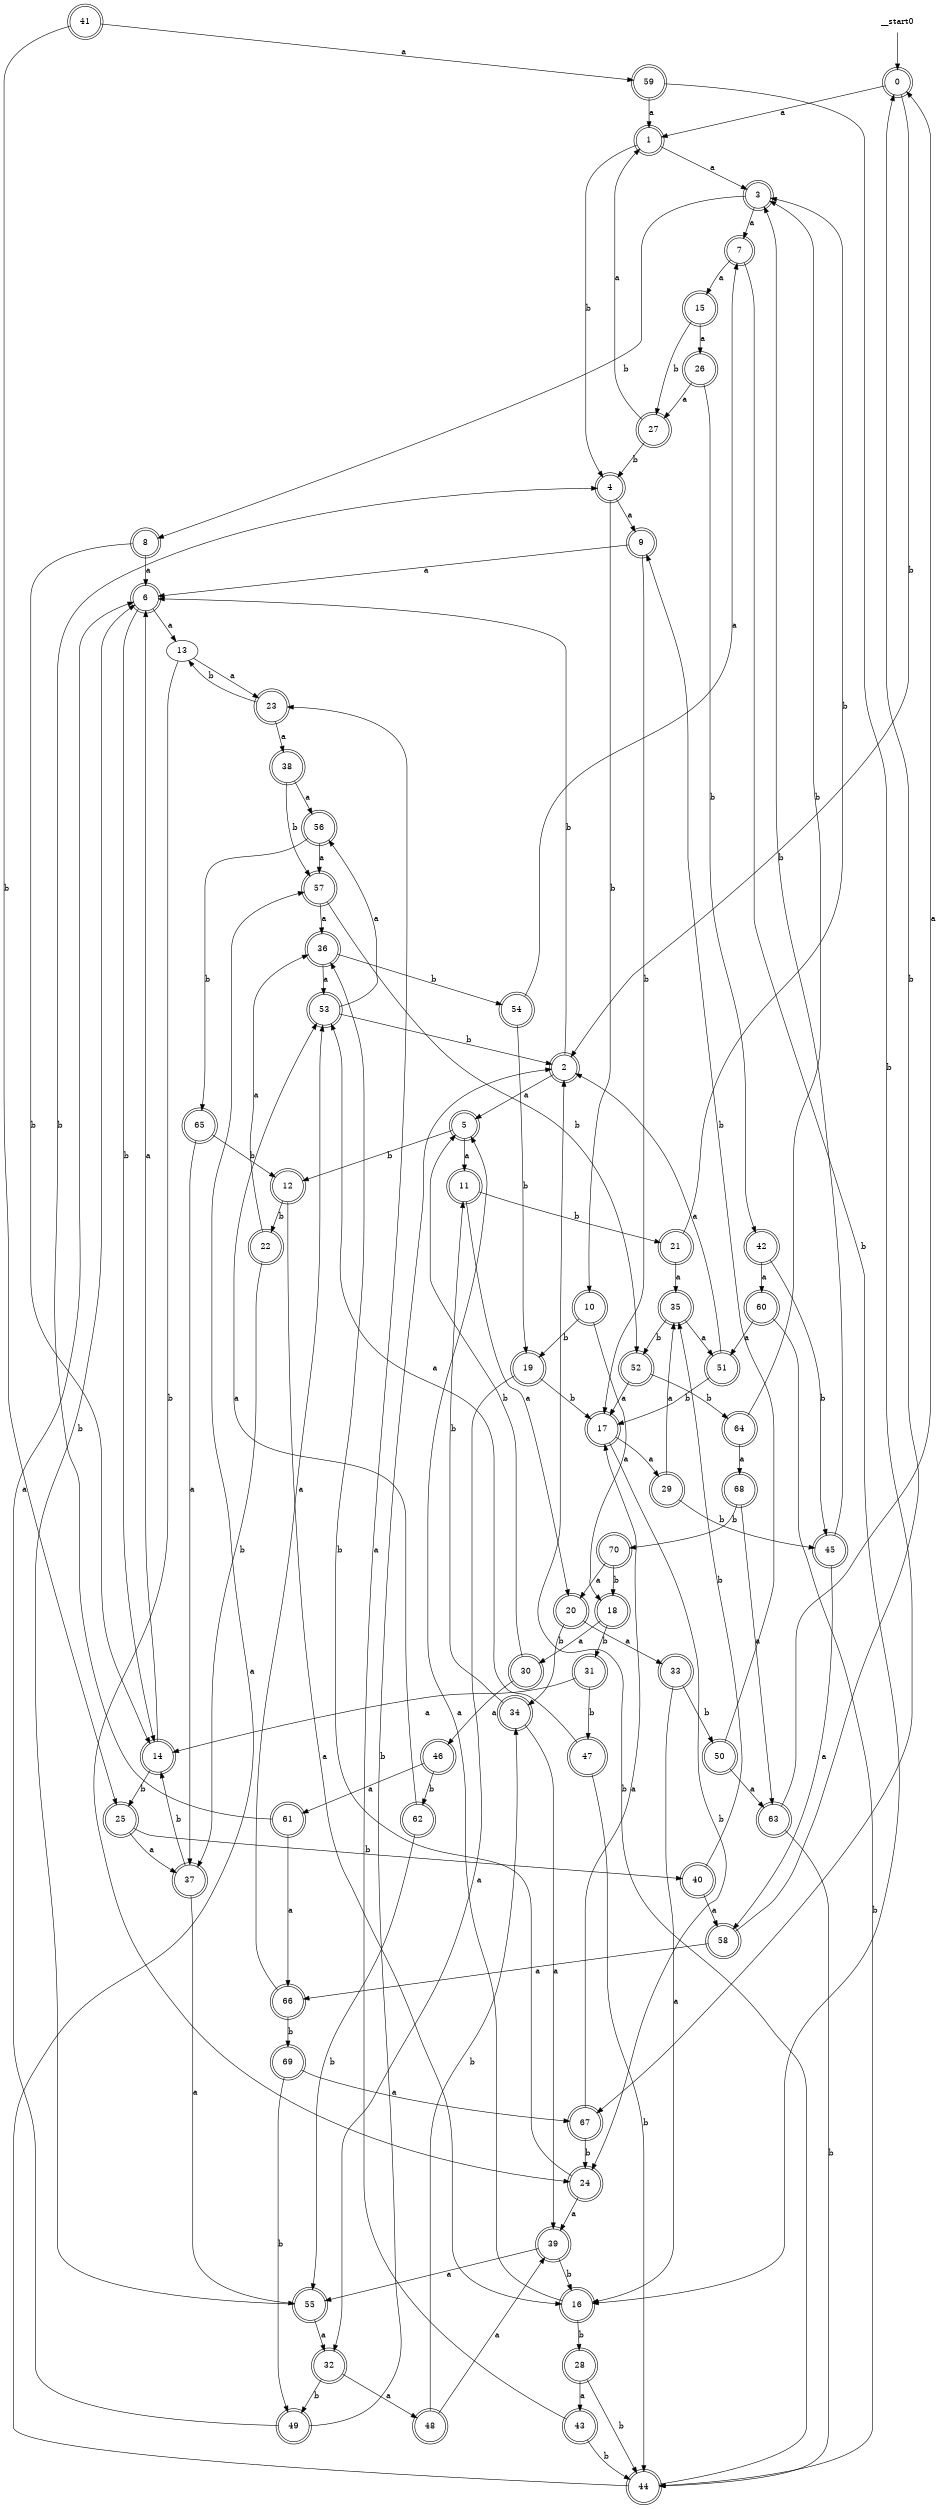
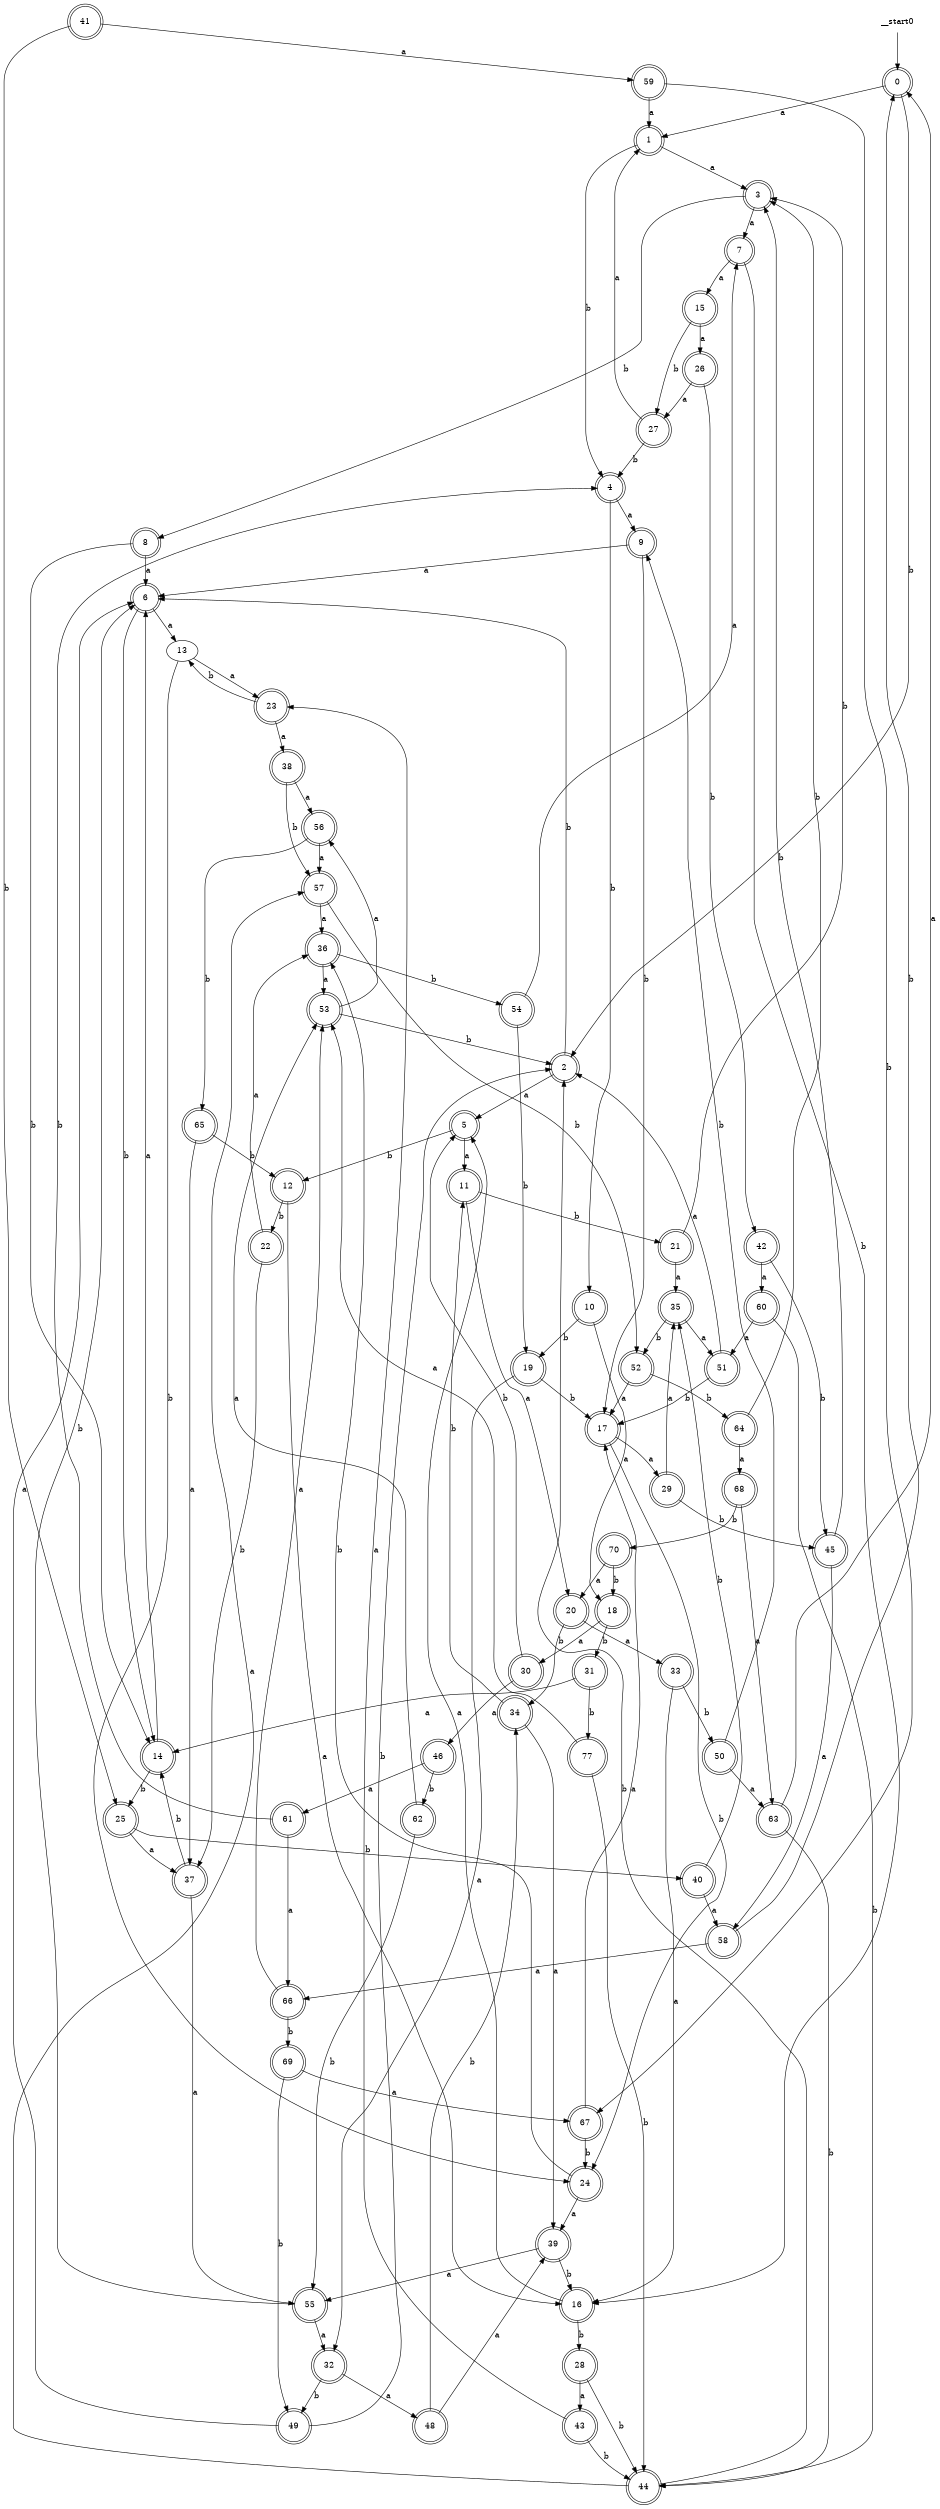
node "47": label "47" -> "77"
